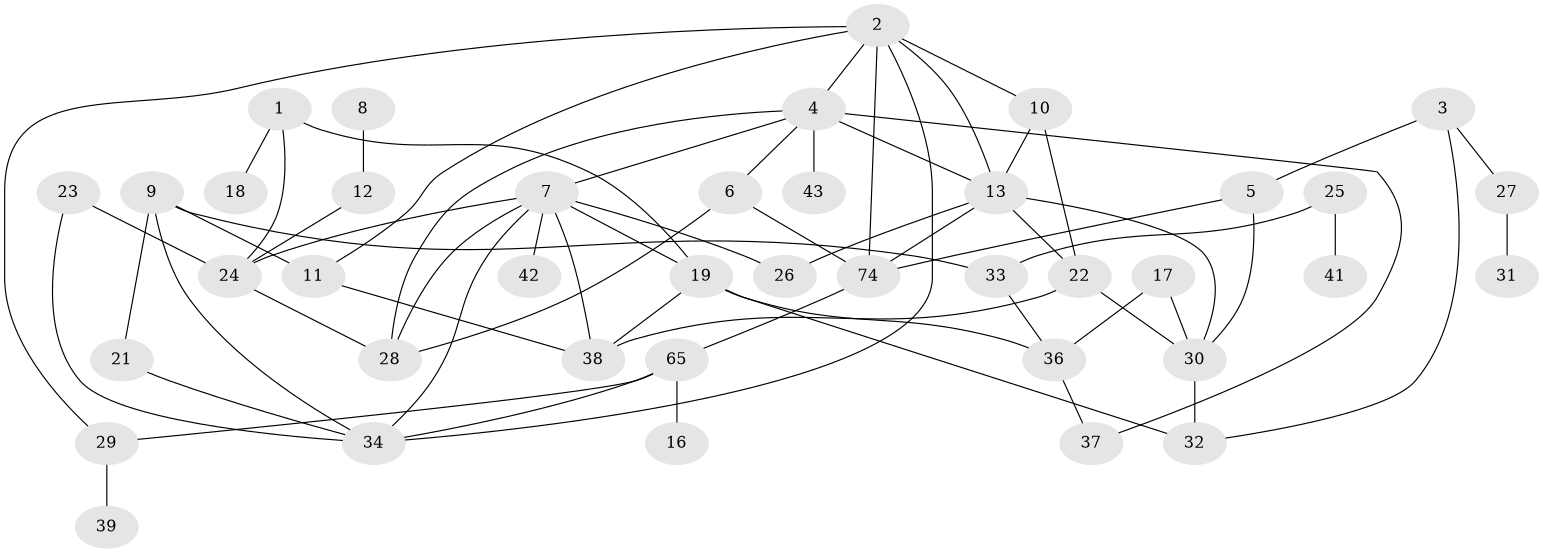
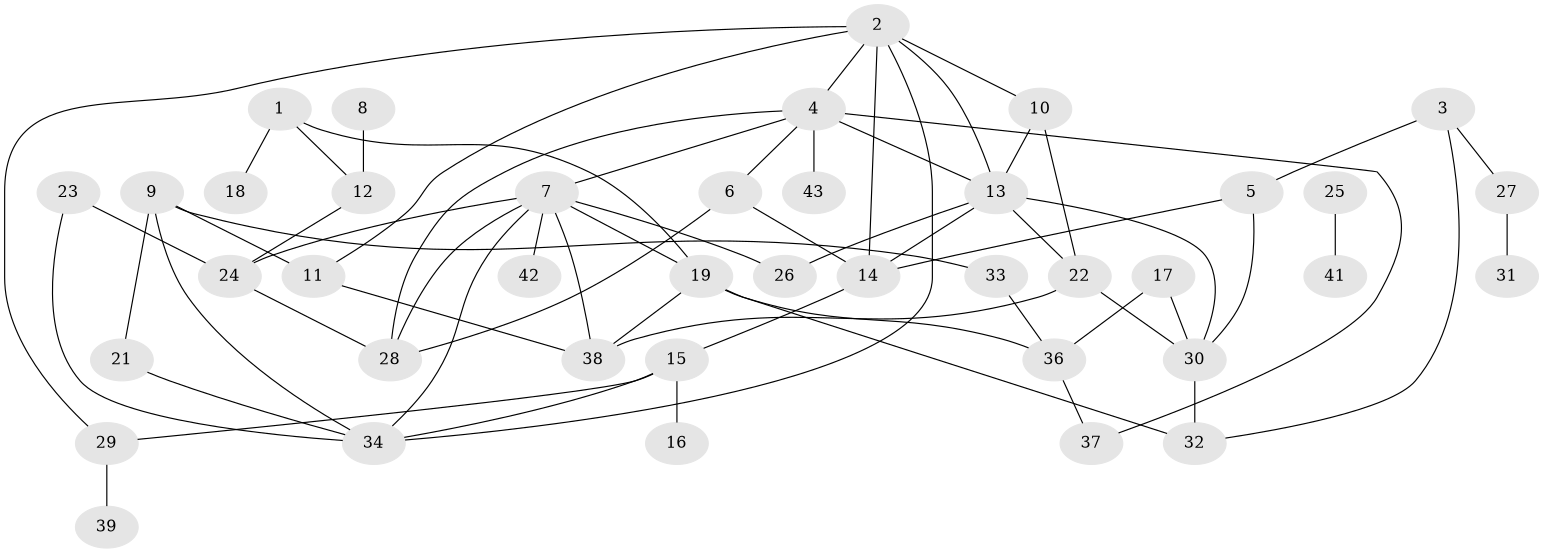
edge "1" -- "24": now "1" -- "12"
edge "25" -- "33": removed
node "74": label "74" -> "14"
node "65": label "65" -> "15"
